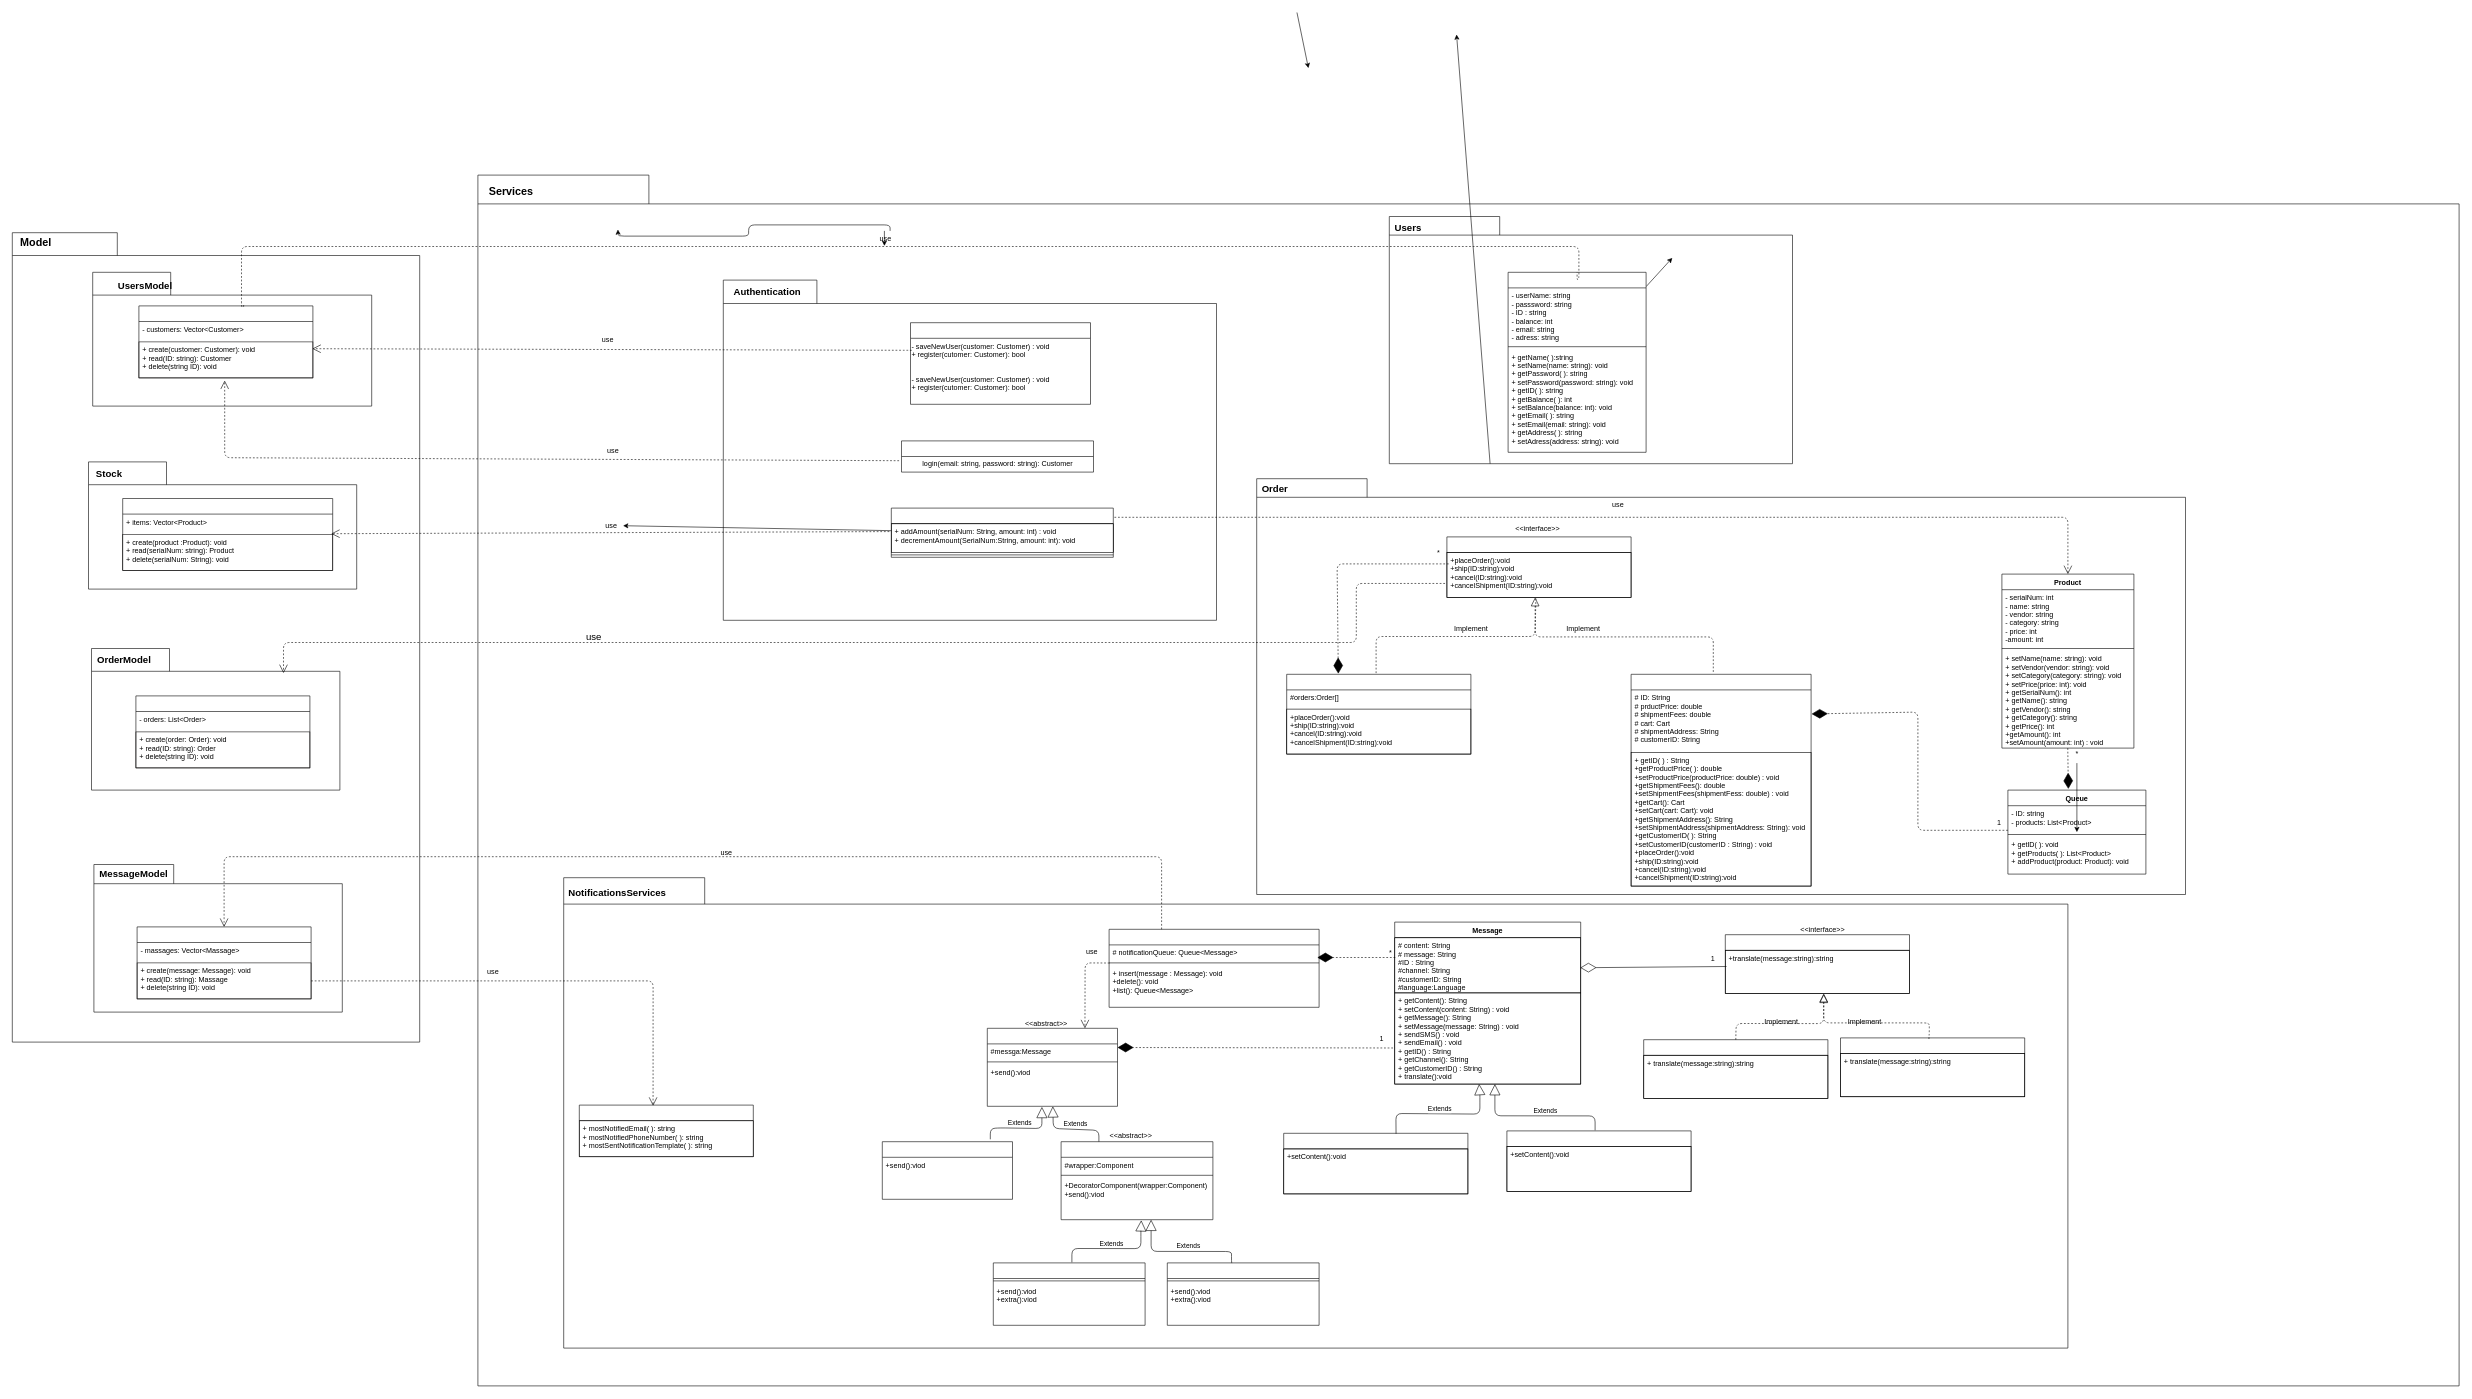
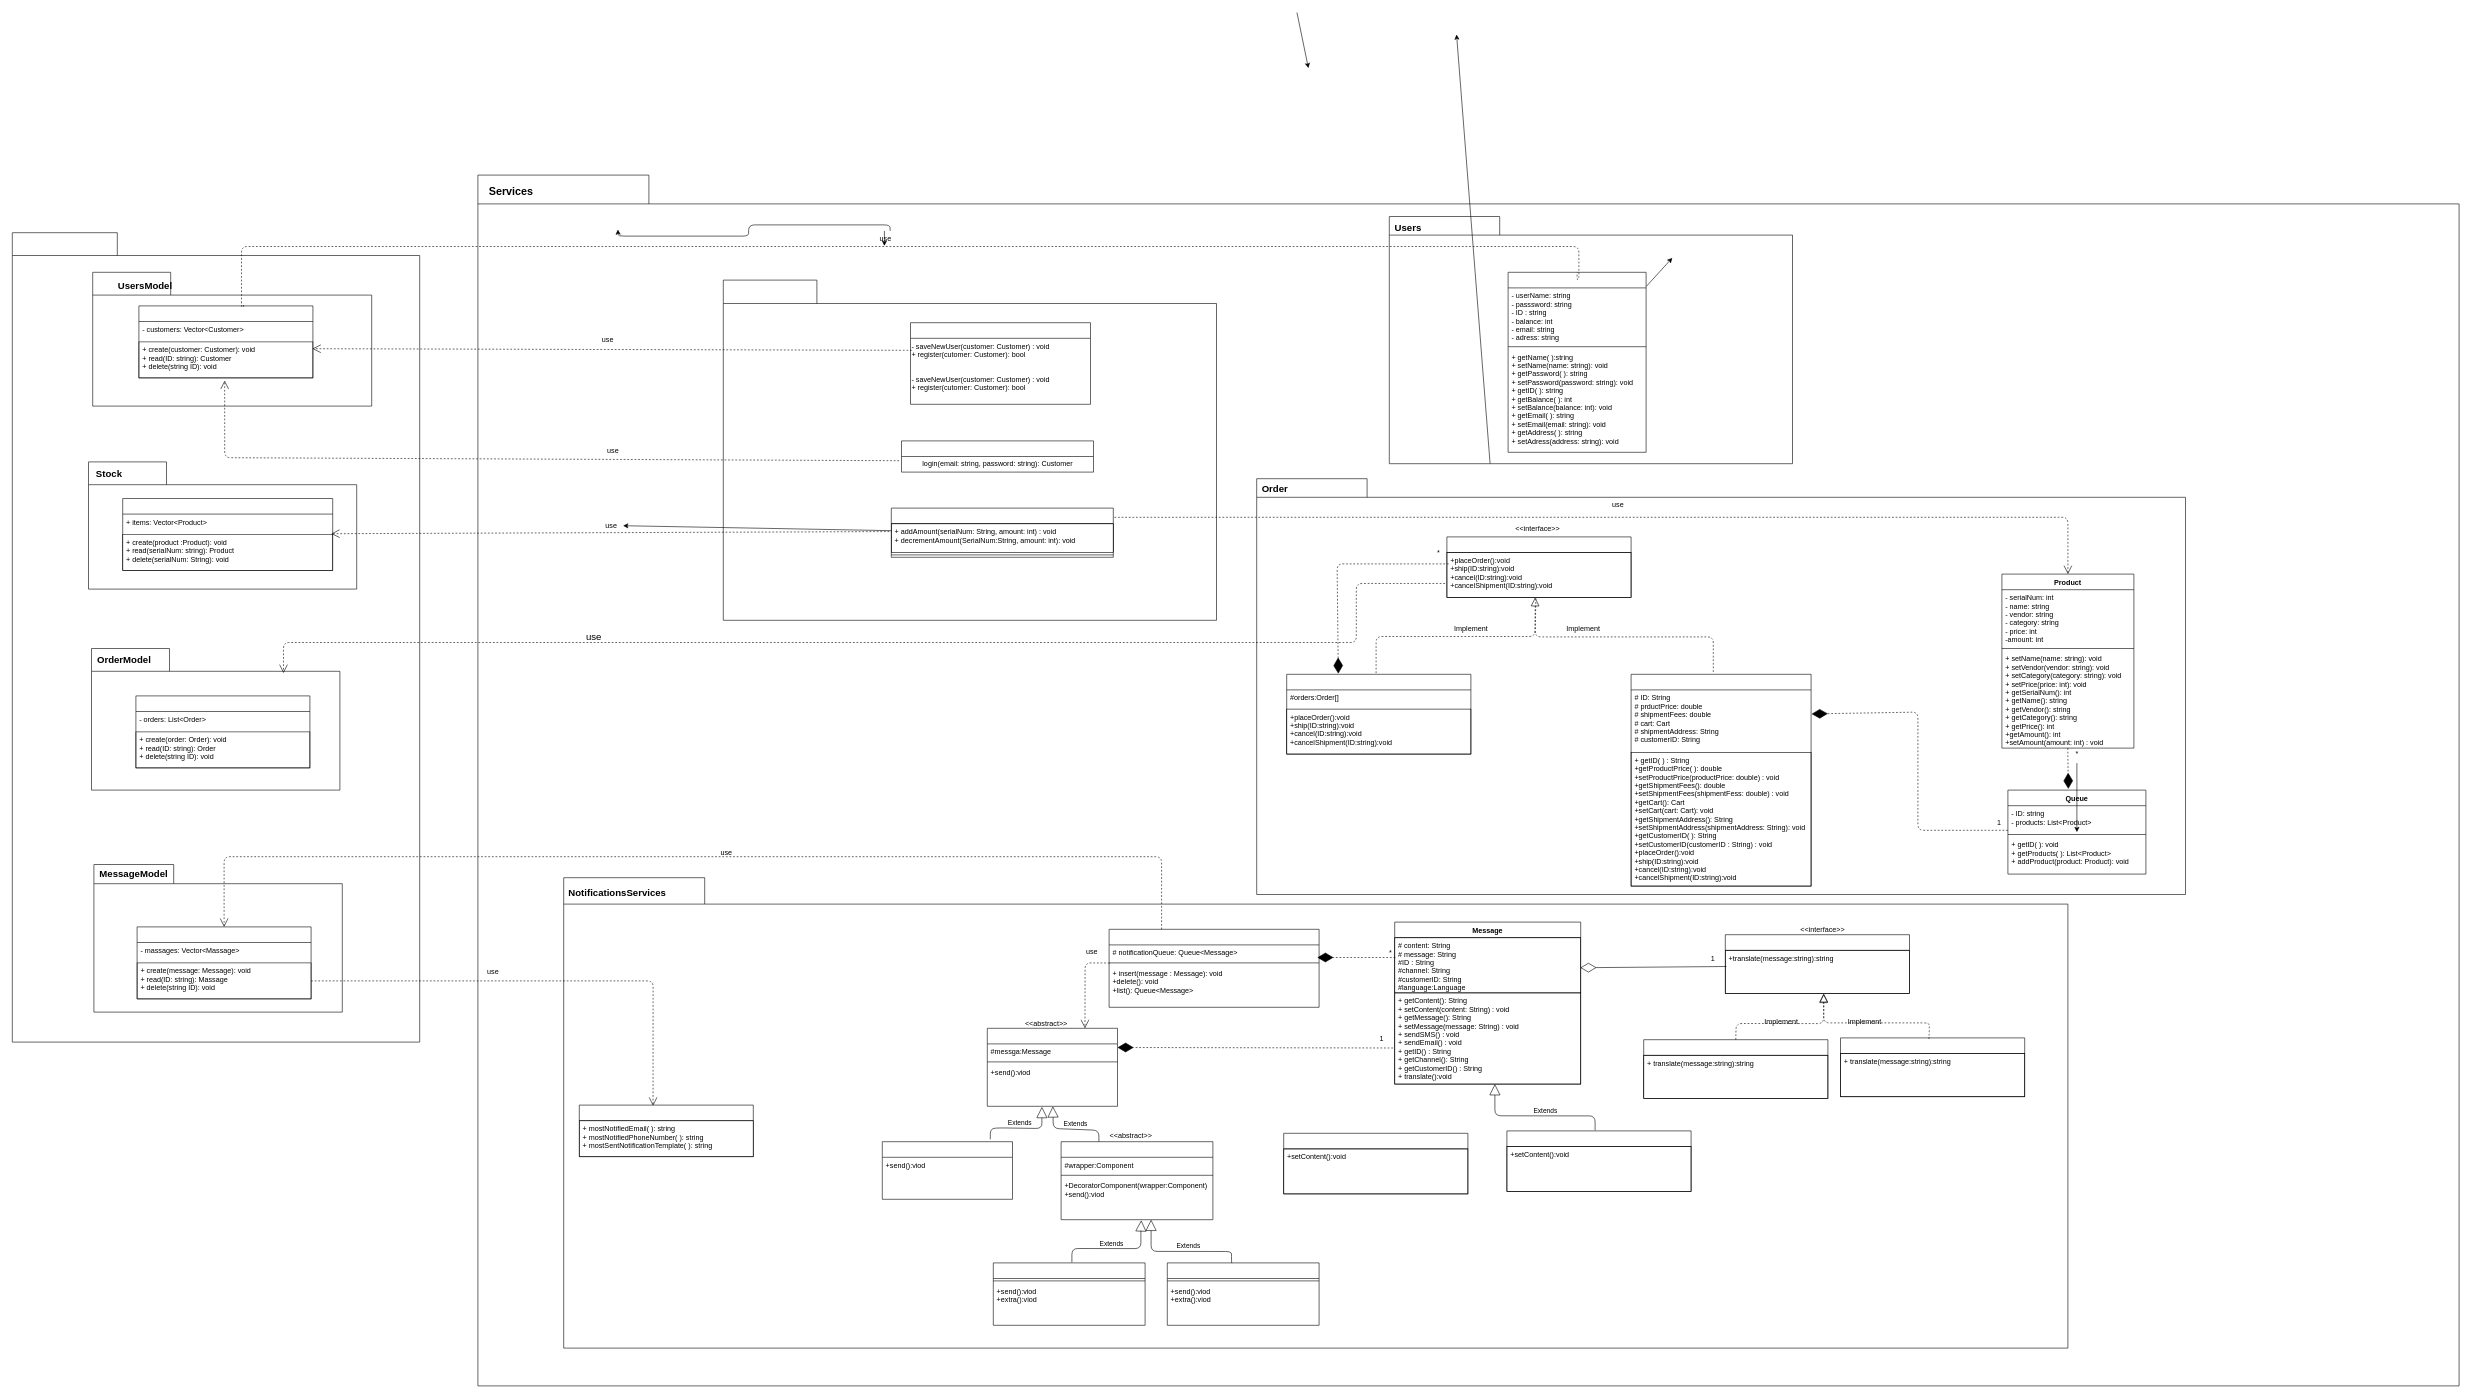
node "Model": removed
node "Authentication": removed
edge "Template1" -> "+ getContent(): String + setContent(content: String) : void + getMessage(): String + setMessage(message: String) : void + sendSMS() : void + sendEmail() : void + getID() : String + getChannel(): String + getCustomerID() : String + translate():void": removed, label "Extends"
